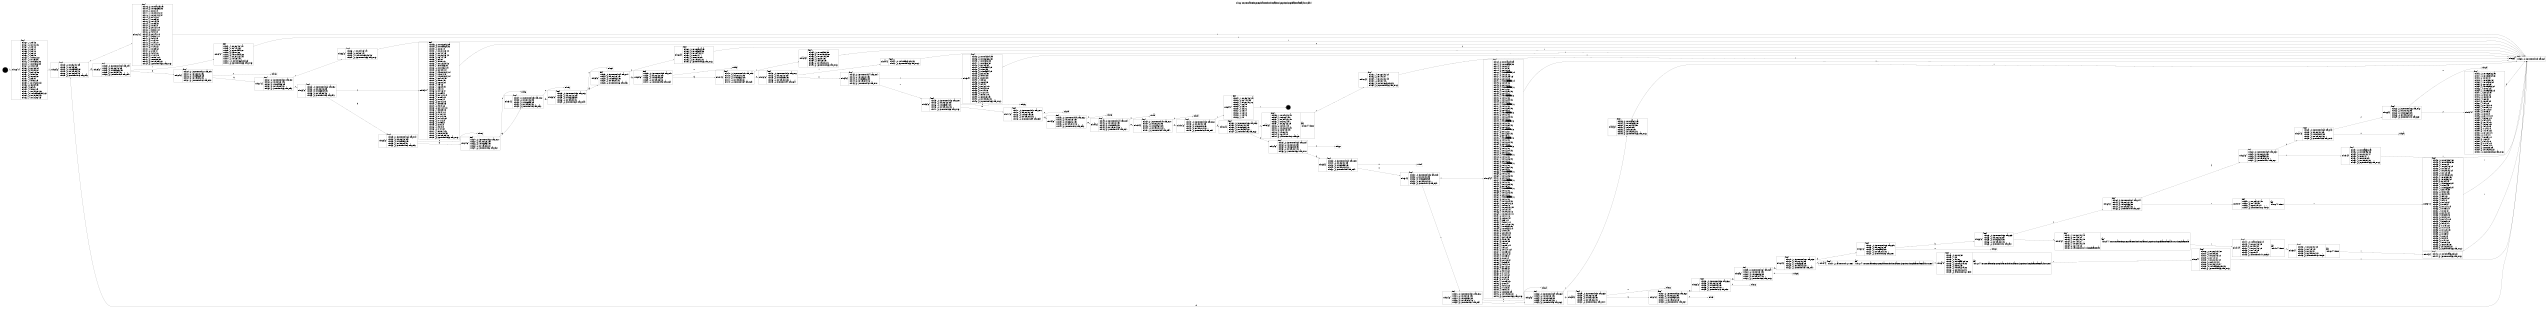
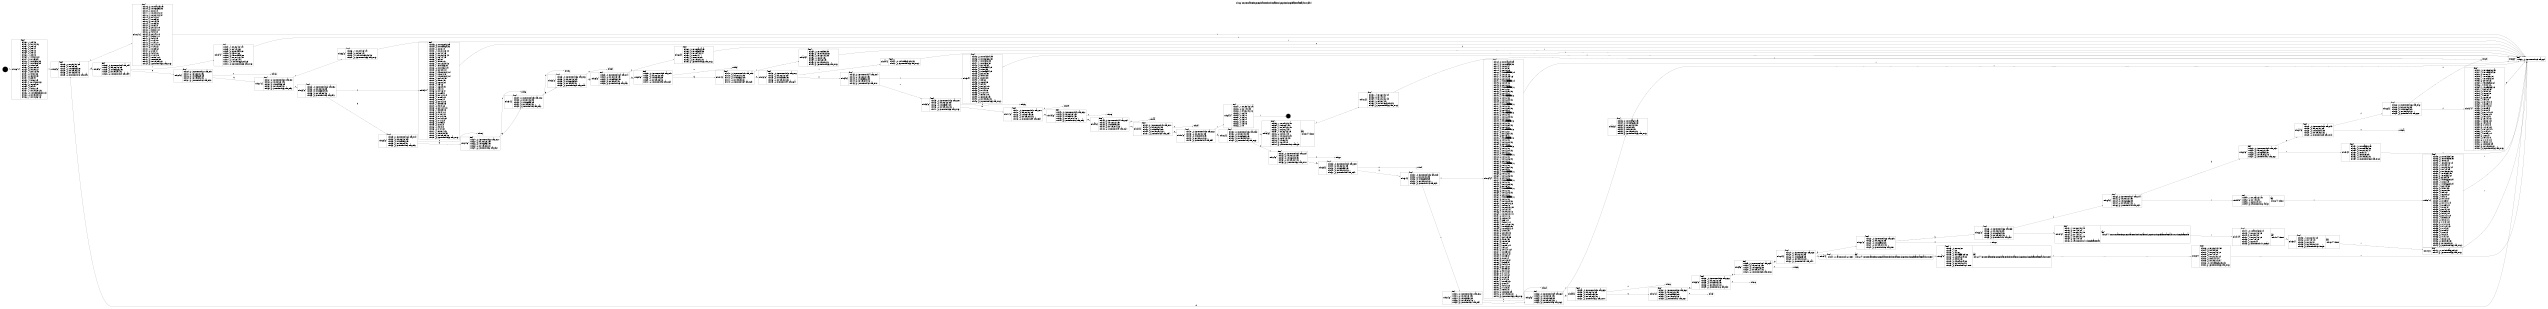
edge "0x401b22 [32]" -> "0x4023c5 [5]": now "0x401b22 [32]" -> "0x4016df"
